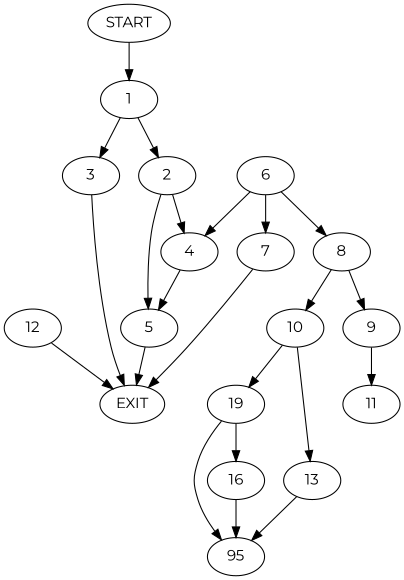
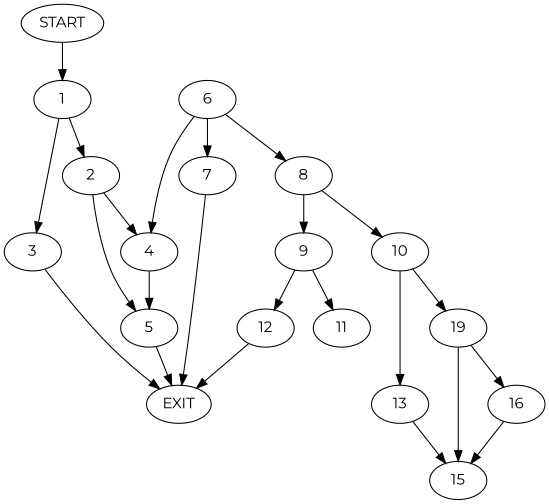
edge "9" -> "12": added
node "95": label "95" -> "15"
